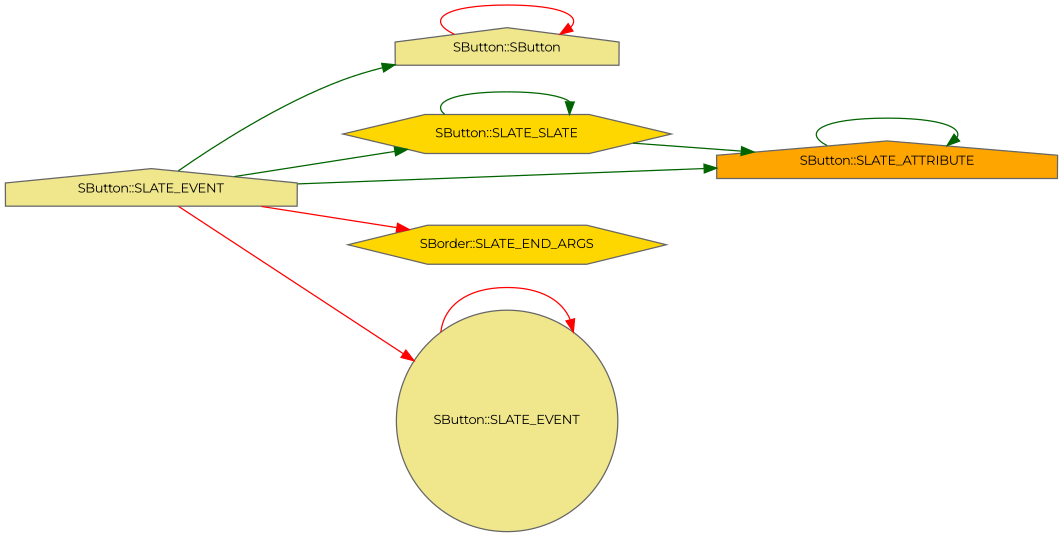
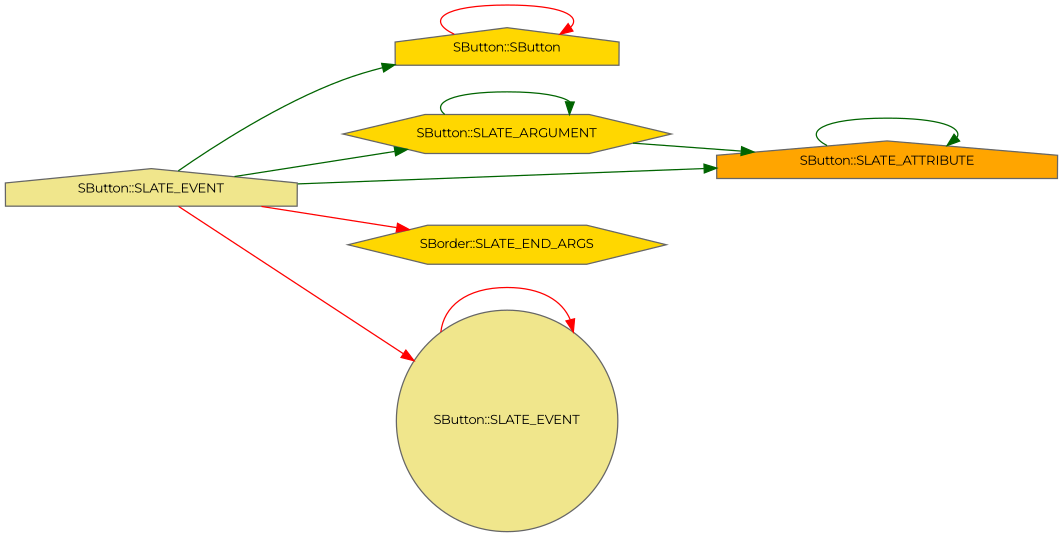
node "SButton::SButton": fillcolor khaki -> gold
node "SButton::SLATE_SLATE": label "SButton::SLATE_SLATE" -> "SButton::SLATE_ARGUMENT"
